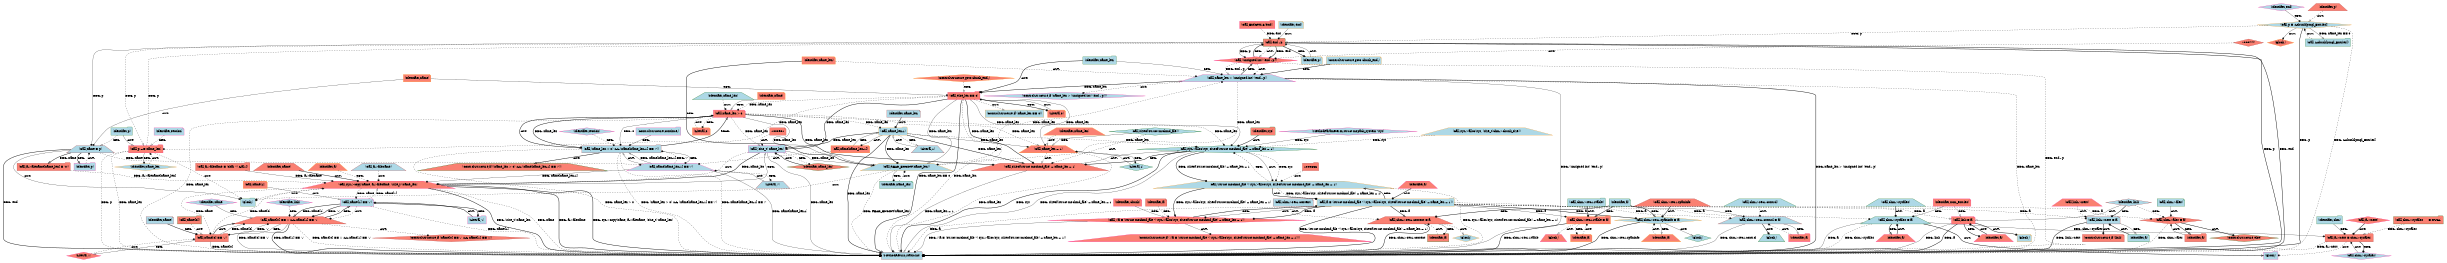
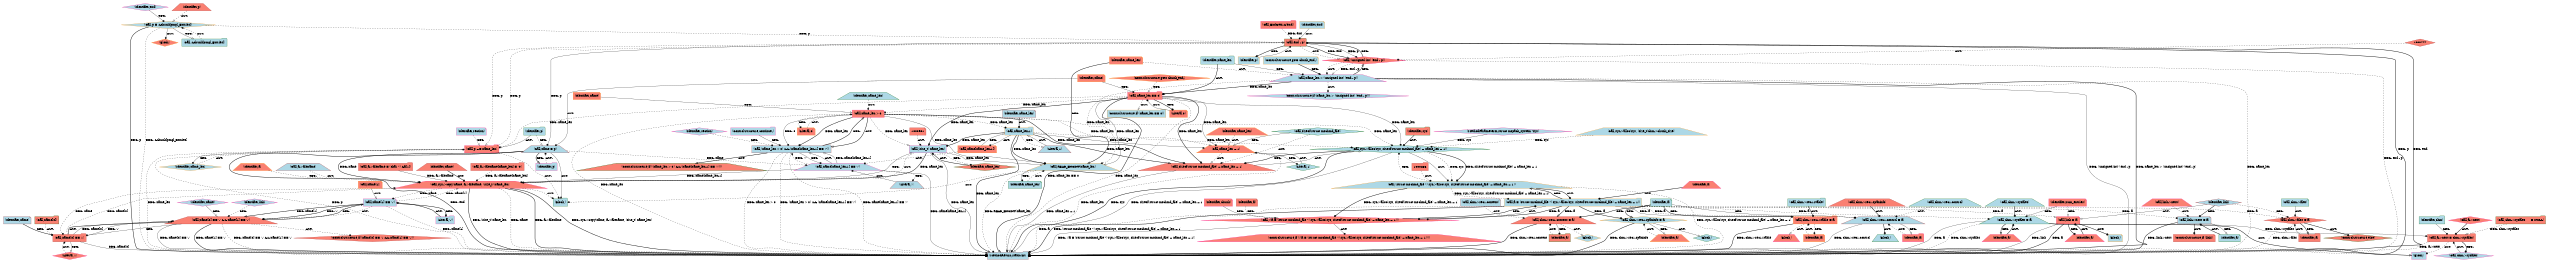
edge "(Call,p = &chunk[pmgl_Entries])" -> "(Call,&chunk[pmgl_Entries])": label "DDG: name_len == 0" -> "CFG: "
node "(Call,else_len == 0)": label "(Call,else_len == 0)" -> "(Call,name_len == 0)"
edge "(Call,READ_ENCINT(name_len))" -> "(Call,name_len > (unsigned int) (end - p))": removed, label "DDG: name_len"
edge "(Call,(name_len > 0) && (name[name_len-1] == '/'))" -> "(Call,name_len > 0)": label "READ: " -> "CFG: "
edge "(Call,name = p)" -> "(Call,fi->filename[name_len] = '0')": now "(Call,name = p)" -> "(Call,sys->copy(name, fi->filename, (size_t) name_len))"
edge "(Call,chm->sec1.spaninfo)" -> "(Call,chm->sec1.spaninfo = fi)": now "(Call,chm->sec1.spaninfo)" -> "(Call,chm->sec1.control = fi)"
